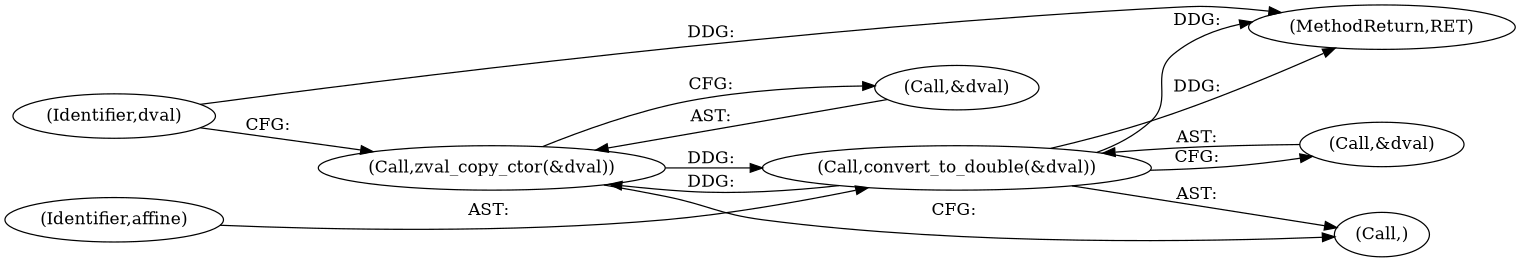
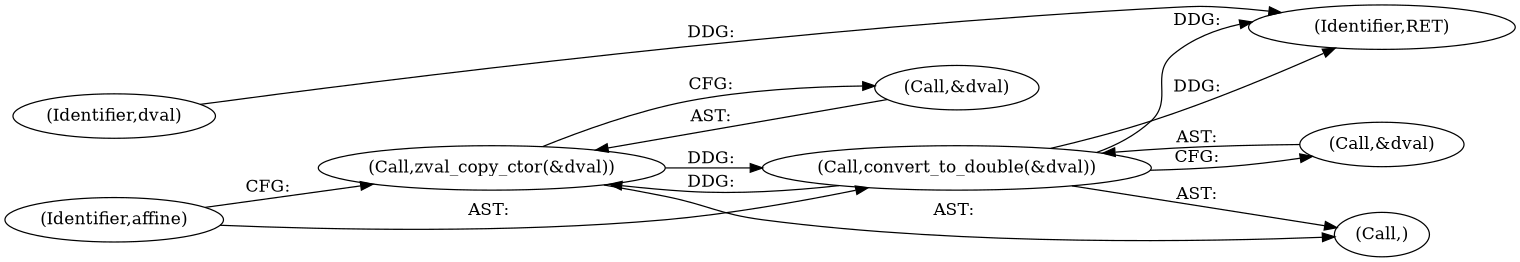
node "(MethodReturn,RET)": label "(MethodReturn,RET)" -> "(Identifier,RET)"
edge "(Identifier,dval)" -> "(Call,zval_copy_ctor(&dval))": now "(Identifier,affine)" -> "(Call,zval_copy_ctor(&dval))"
edge "(Call,zval_copy_ctor(&dval))" -> "(Call,)": label "CFG: " -> "AST: "
